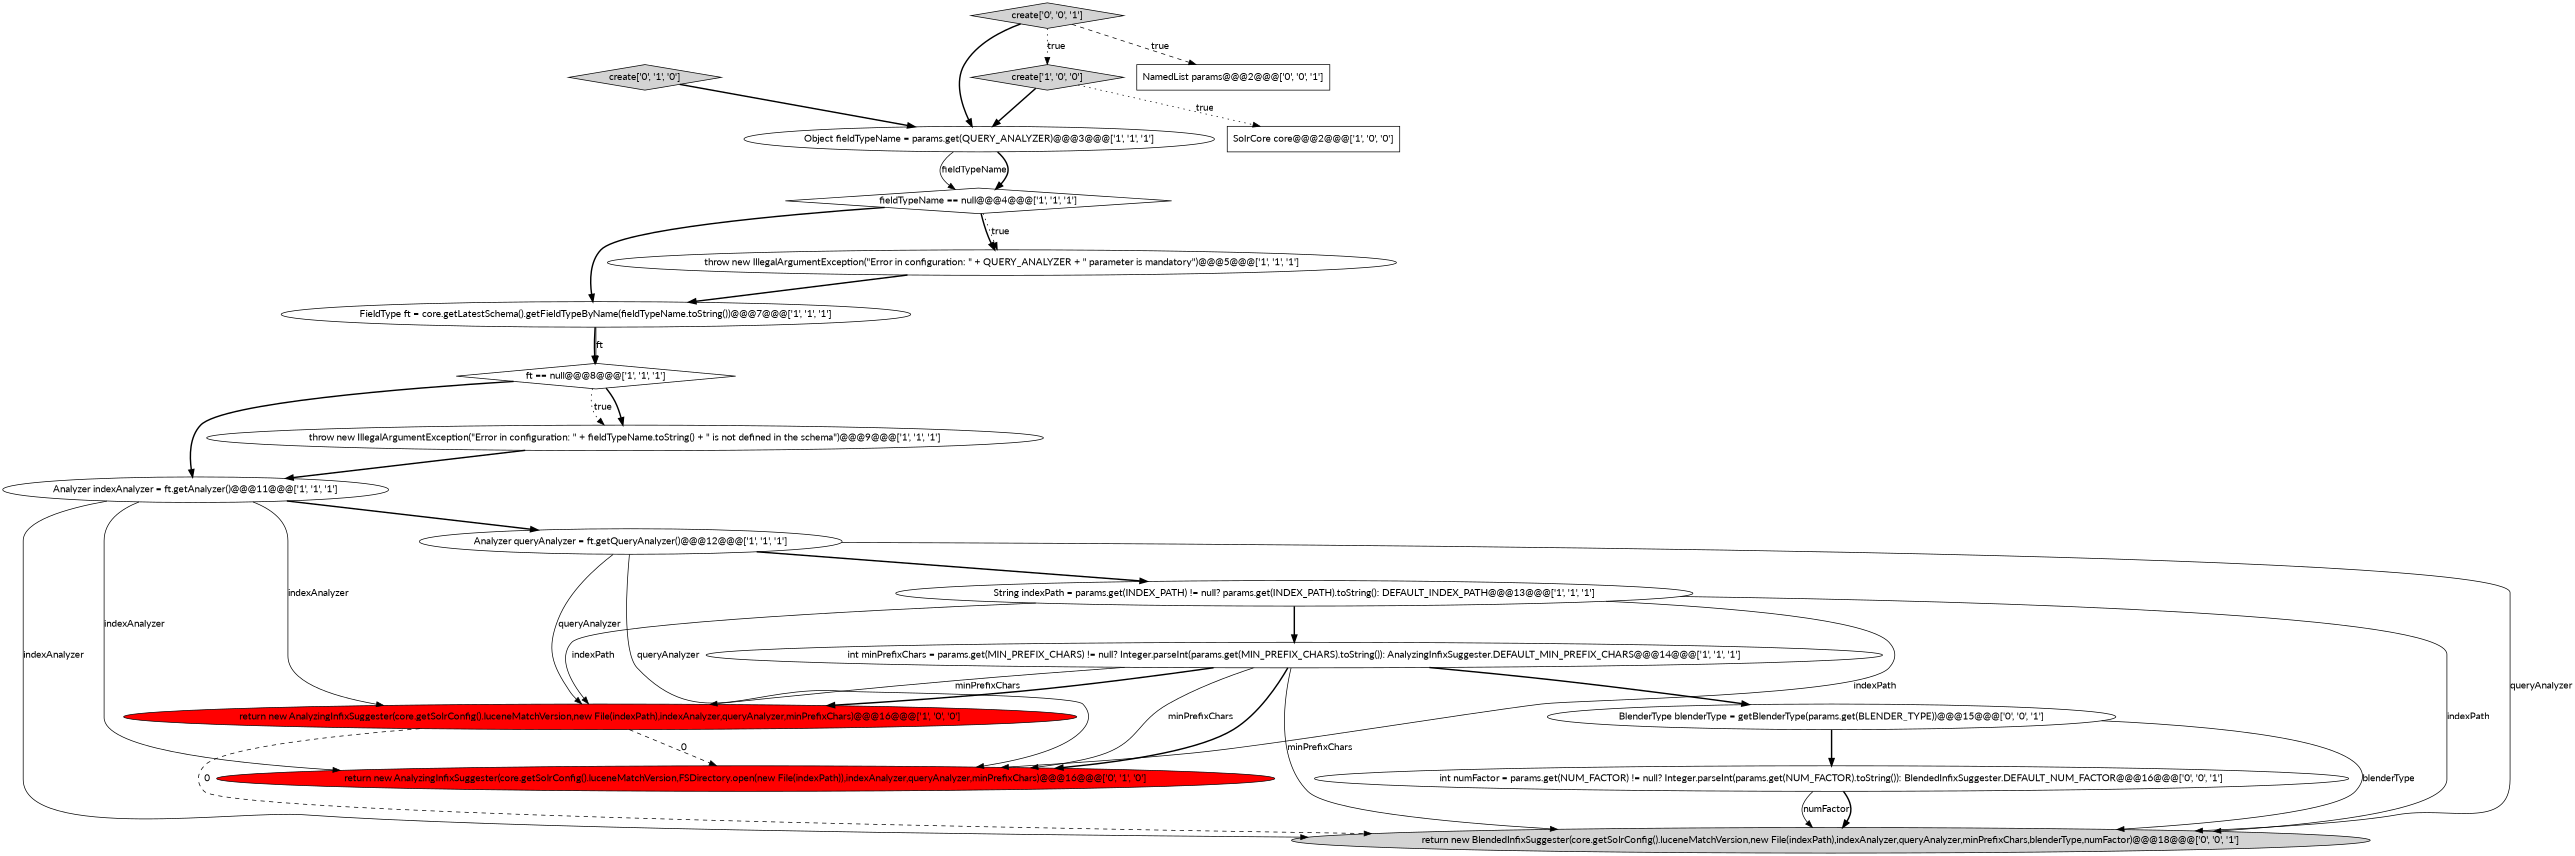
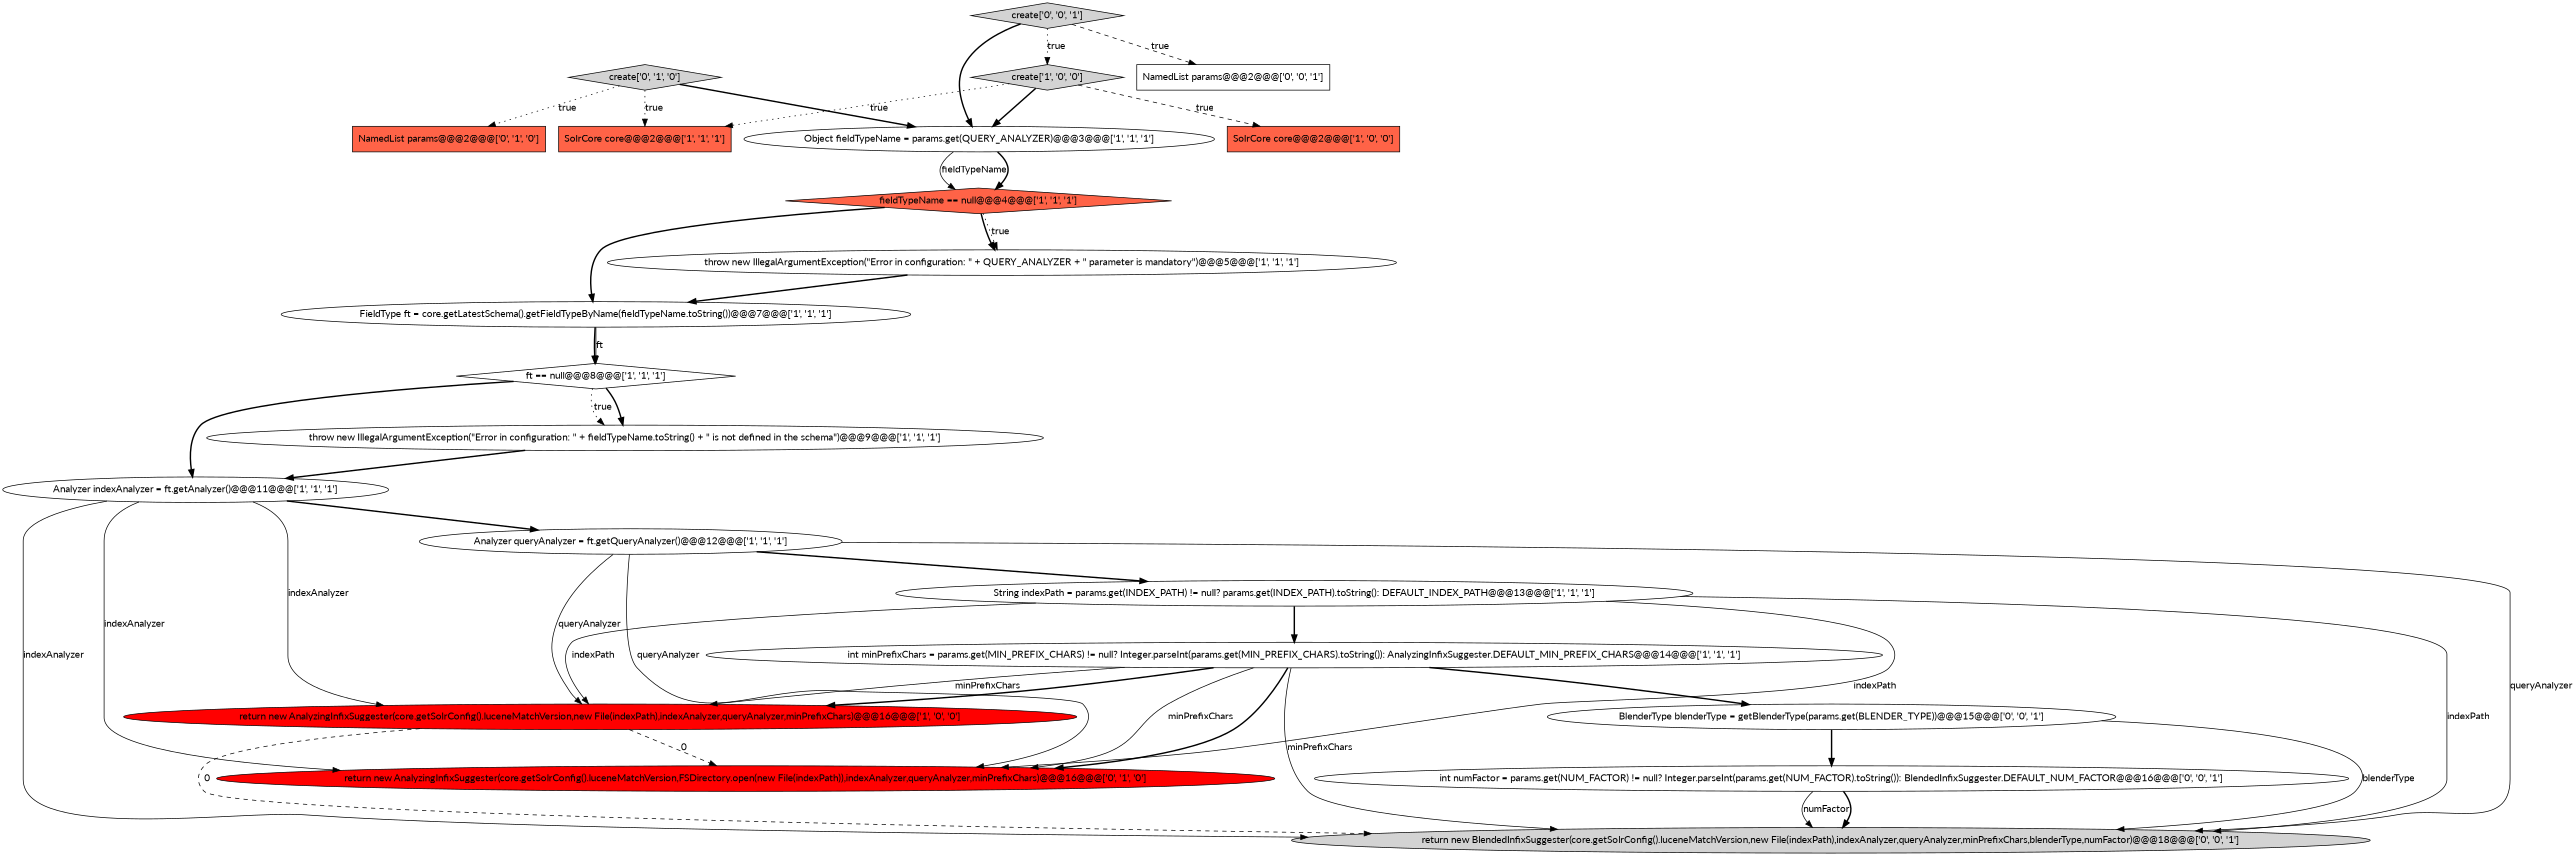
edge "create['1', '0', '0']" -> "SolrCore core@@@2@@@['1', '0', '0']": style dotted -> dashed
node "NamedList params@@@2@@@['0', '1', '0']": added
node "SolrCore core@@@2@@@['1', '1', '1']": added
node "SolrCore core@@@2@@@['1', '0', '0']": fillcolor white -> tomato
node "fieldTypeName == null@@@4@@@['1', '1', '1']": fillcolor white -> tomato
